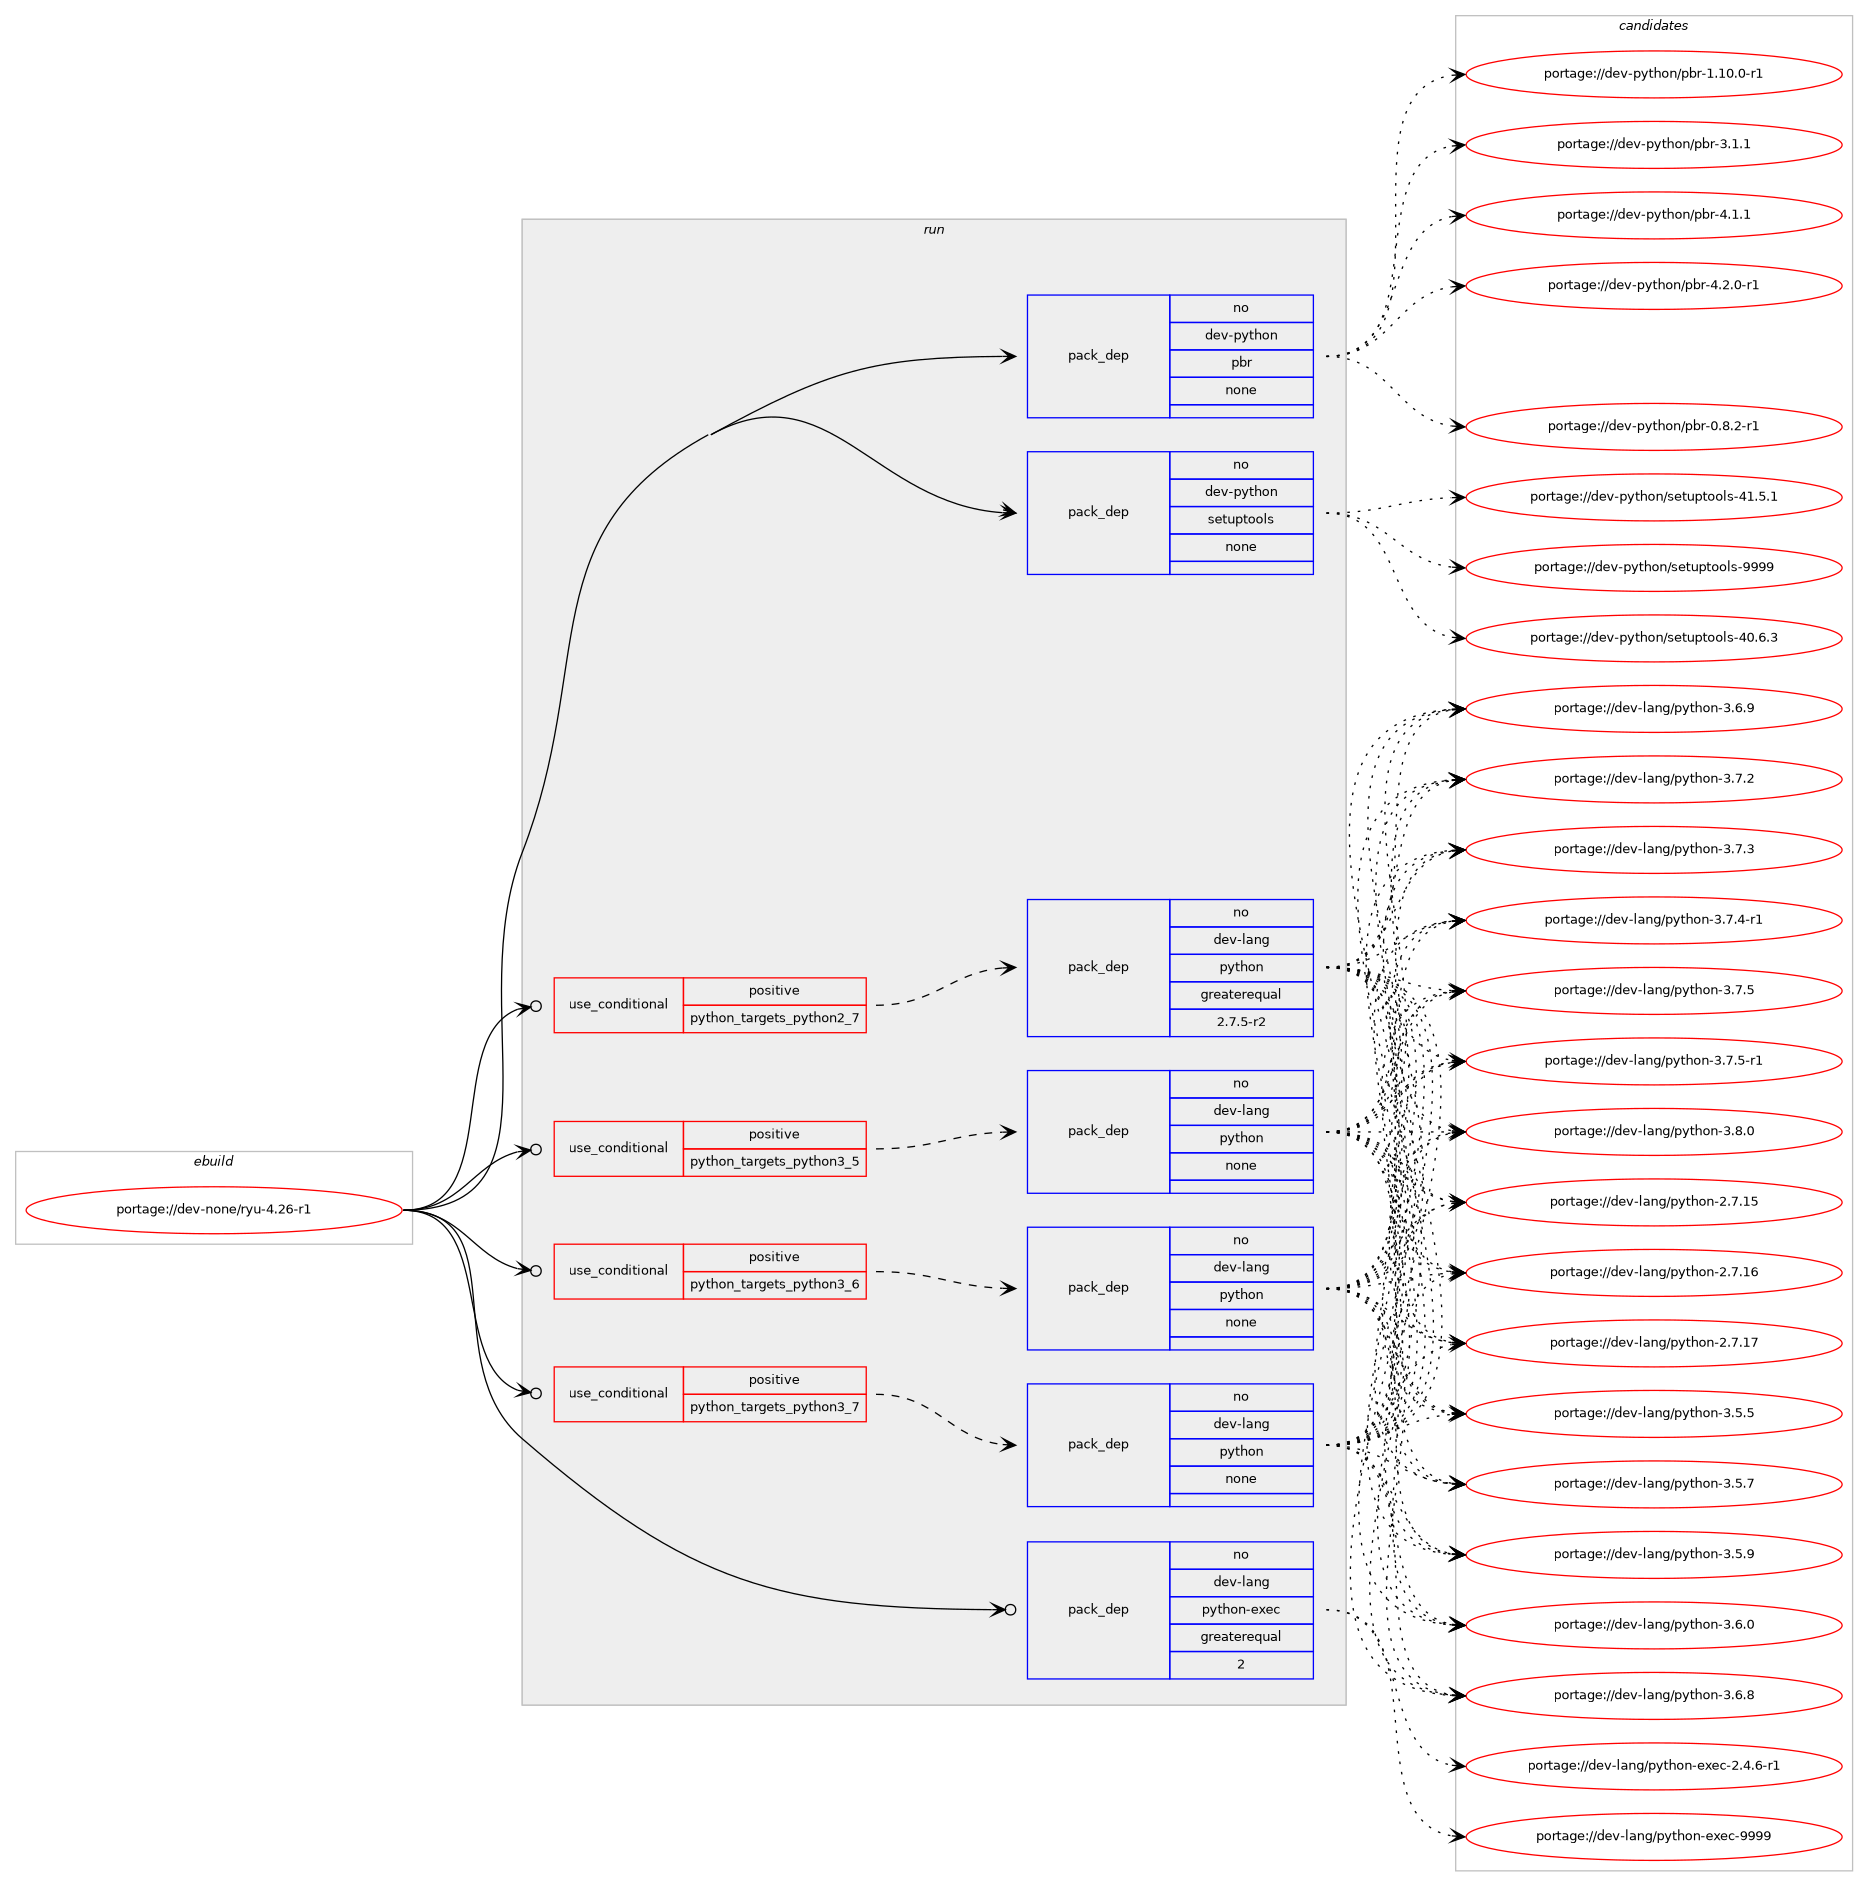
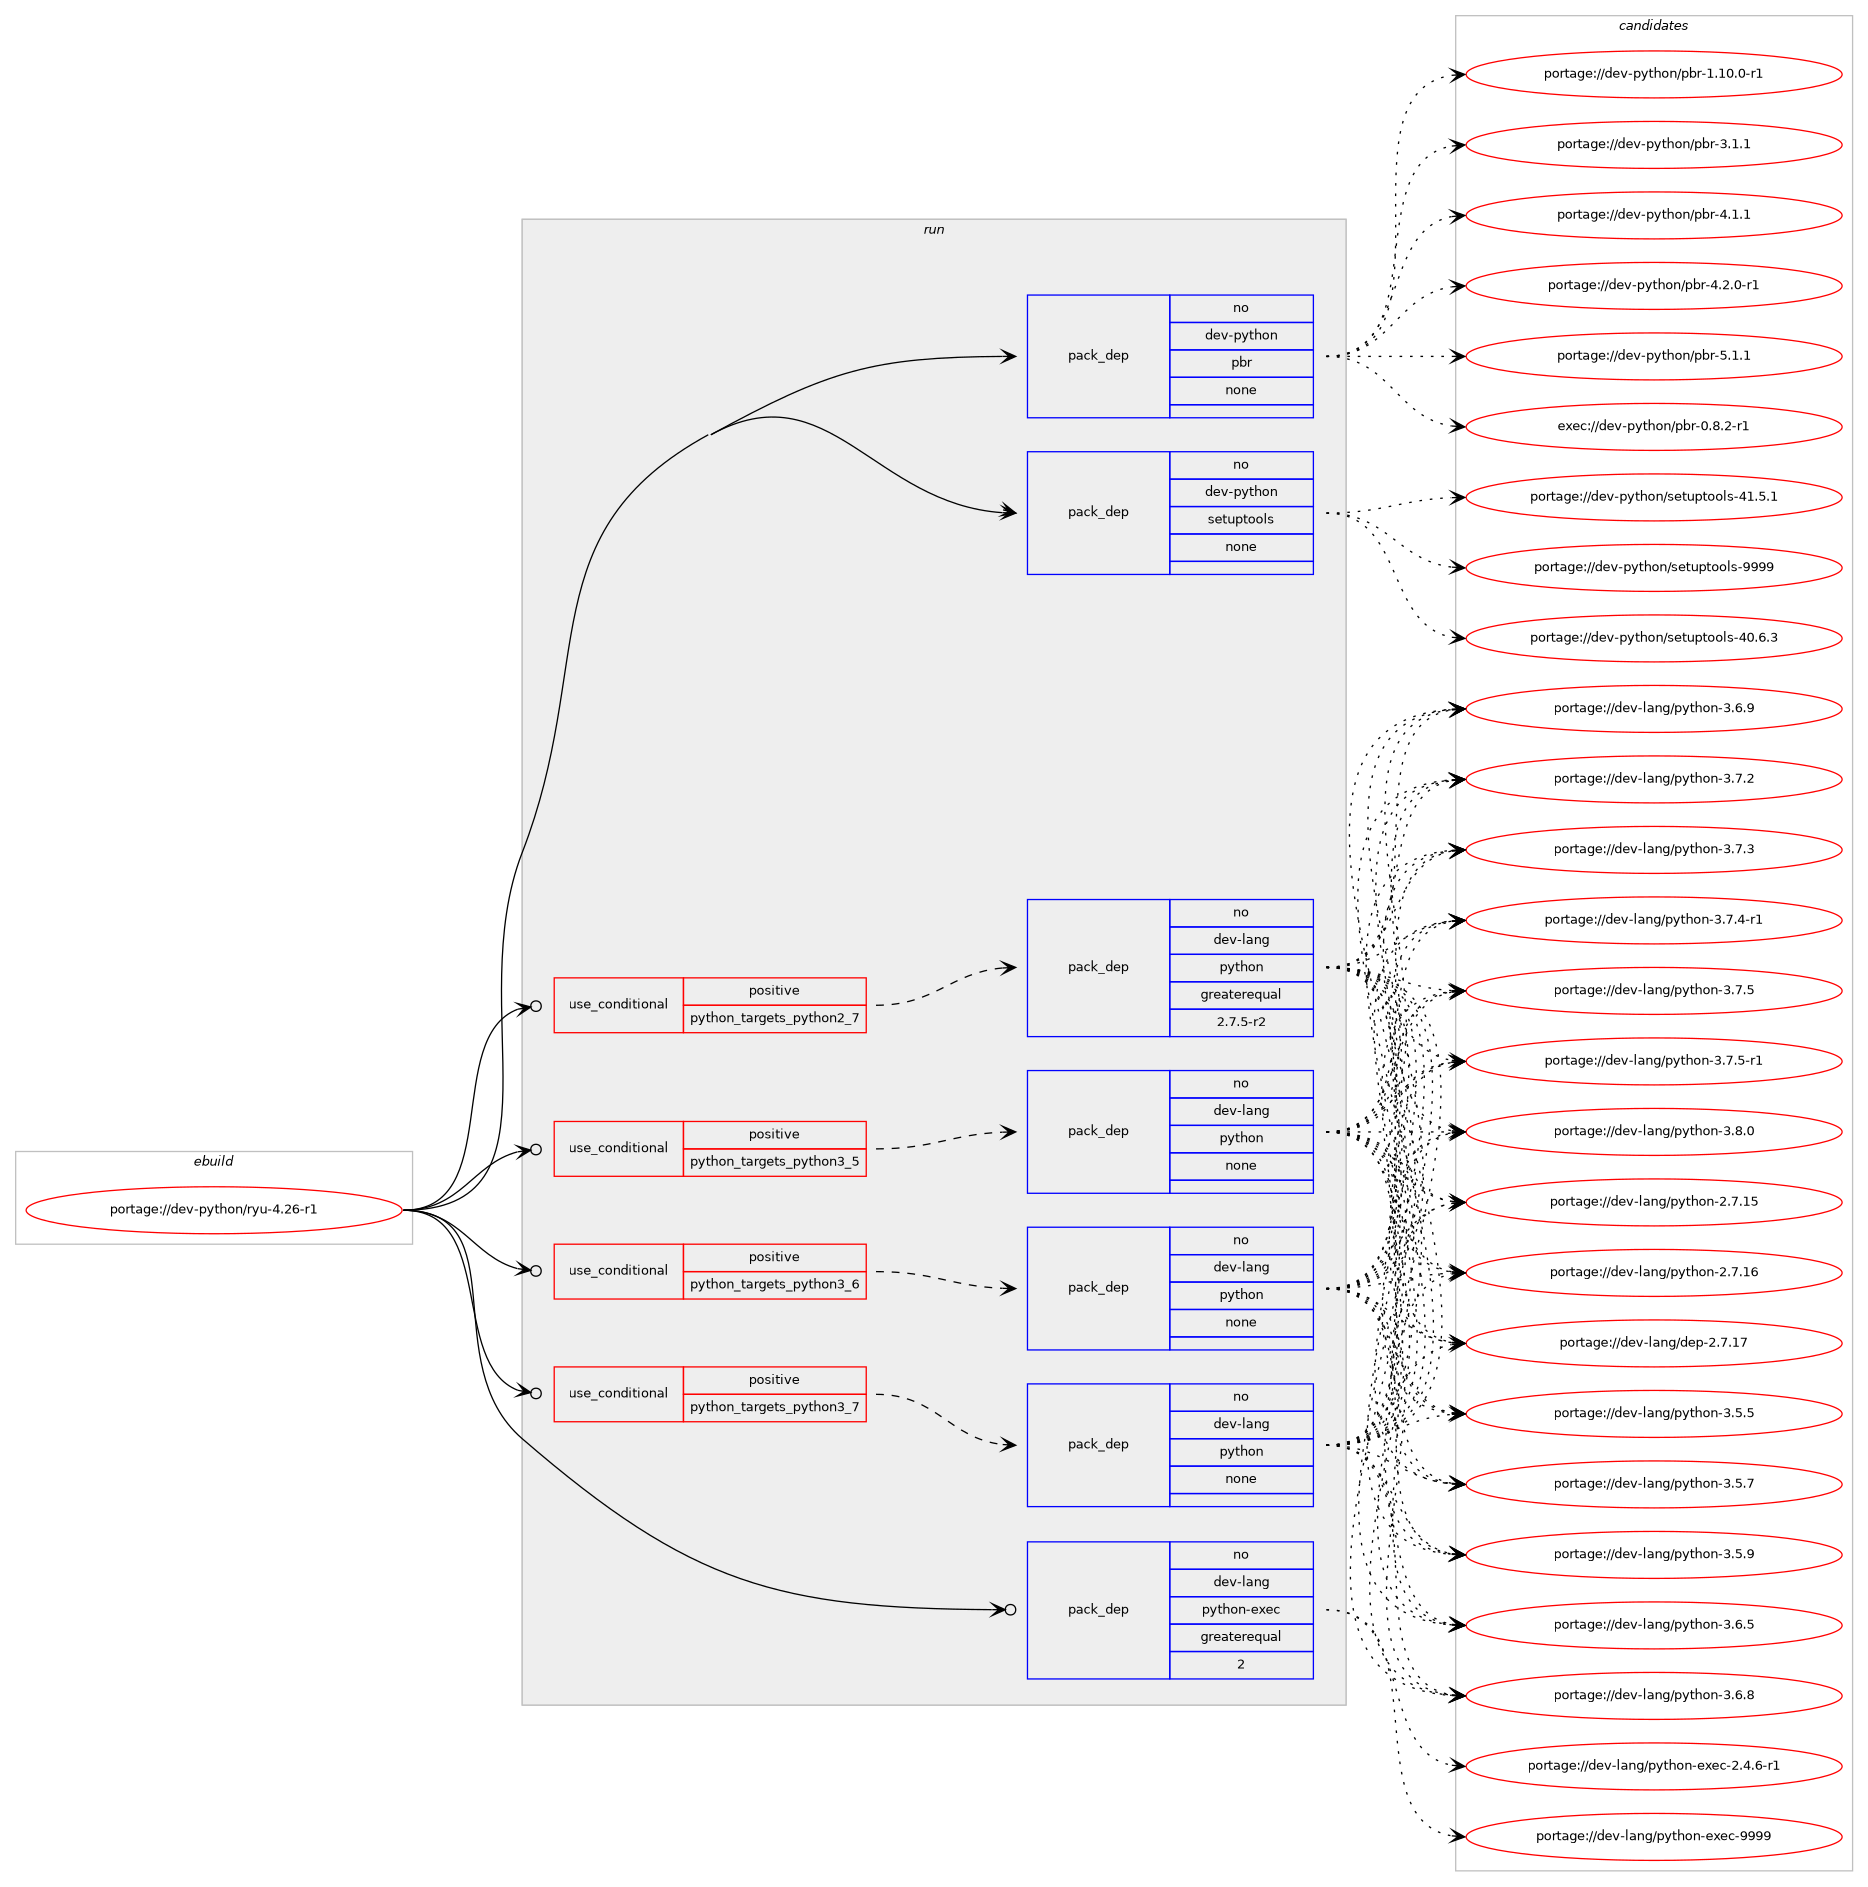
node "portage://dev-python/pbr-5.1.1": added
node "portage://dev-python/pbr-0.8.2-r1": label "portage://dev-python/pbr-0.8.2-r1" -> "exec://dev-python/pbr-0.8.2-r1"
node "portage://dev-none/ryu-4.26-r1": label "portage://dev-none/ryu-4.26-r1" -> "portage://dev-python/ryu-4.26-r1"
node "portage://dev-lang/python-2.7.17": label "portage://dev-lang/python-2.7.17" -> "portage://dev-lang/dep-2.7.17"
node "portage://dev-lang/python-3.6.0": label "portage://dev-lang/python-3.6.0" -> "portage://dev-lang/python-3.6.5"
